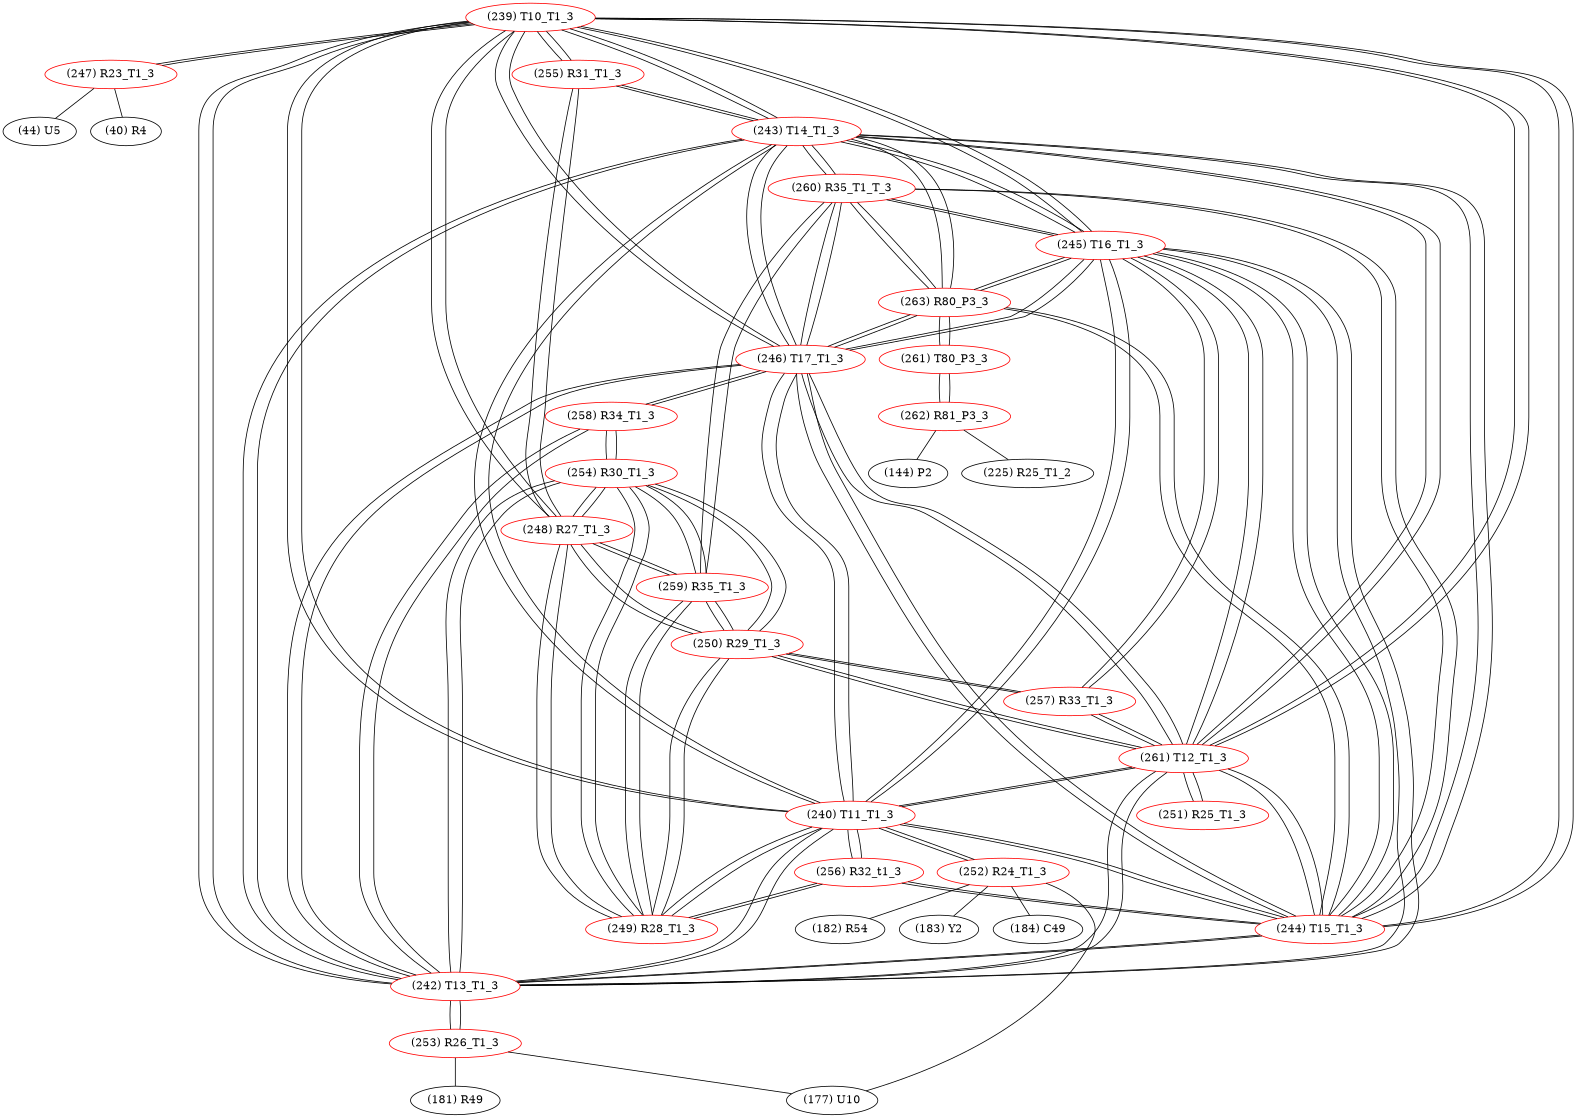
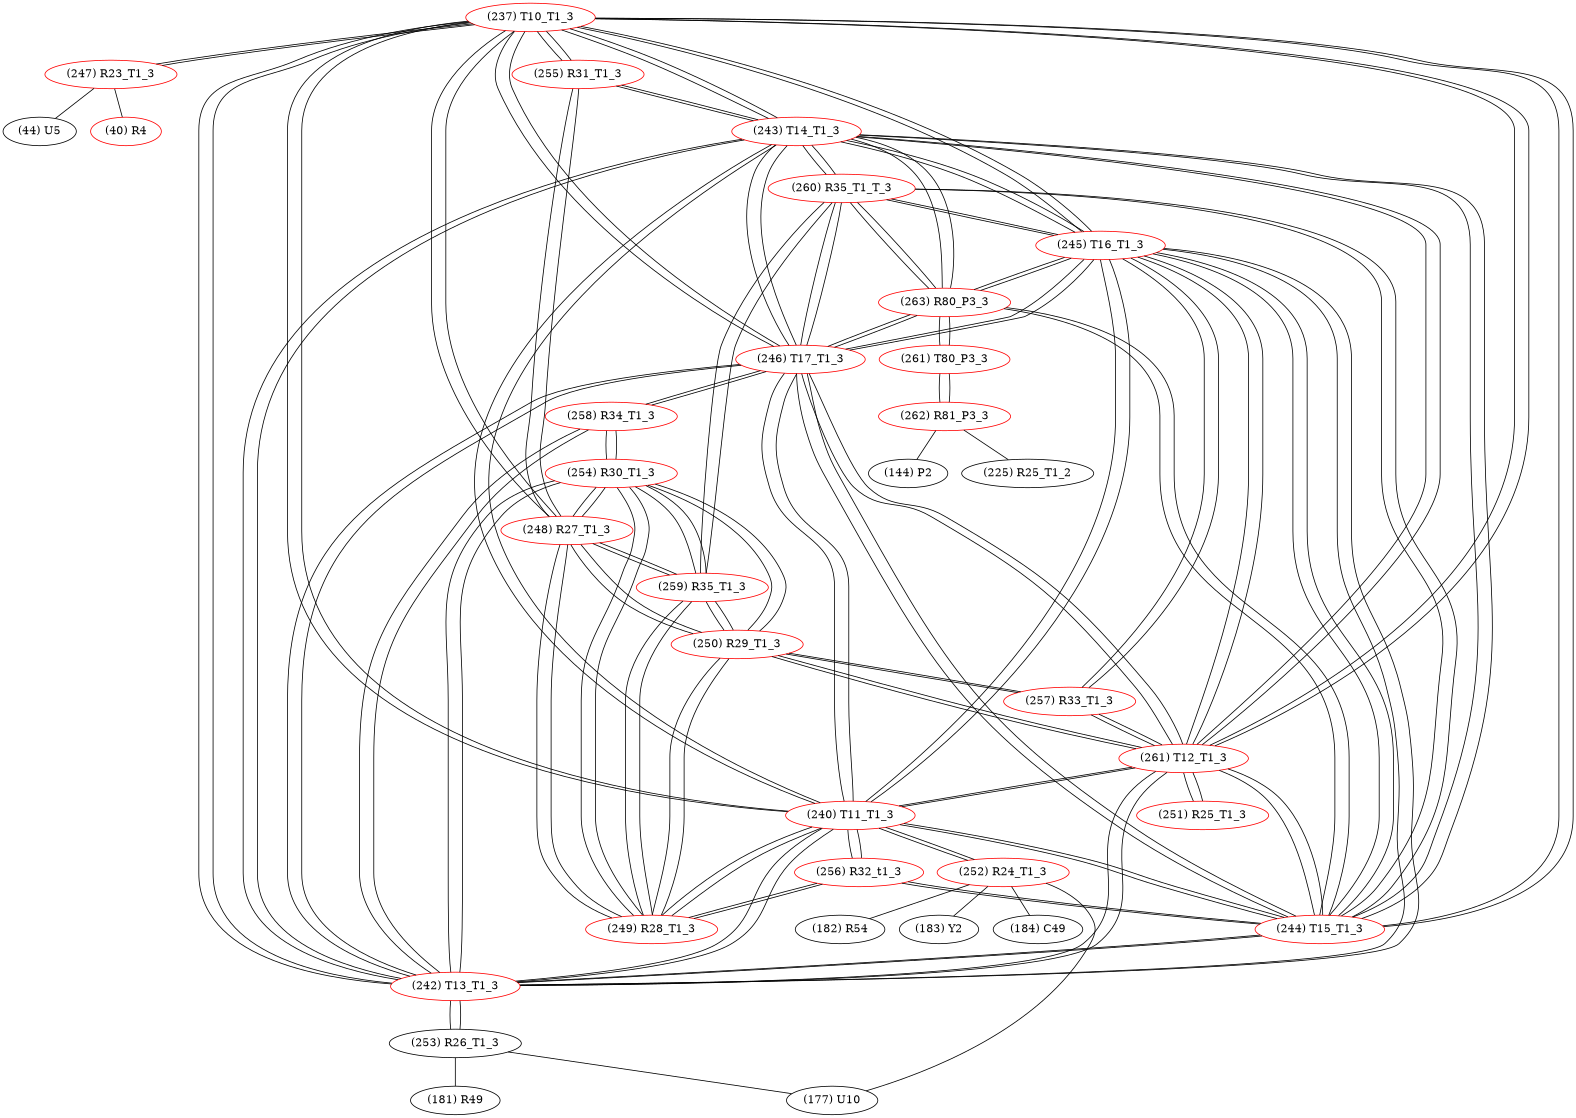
node "(239) T10_T1_3": label "(239) T10_T1_3" -> "(237) T10_T1_3"
node "(40) R4": color black -> red
node "(253) R26_T1_3": color red -> black
